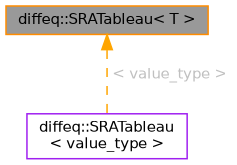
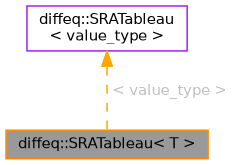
edge "diffeq::SRATableau < value_type >" -> "diffeq::SRATableau< T >": reversed
